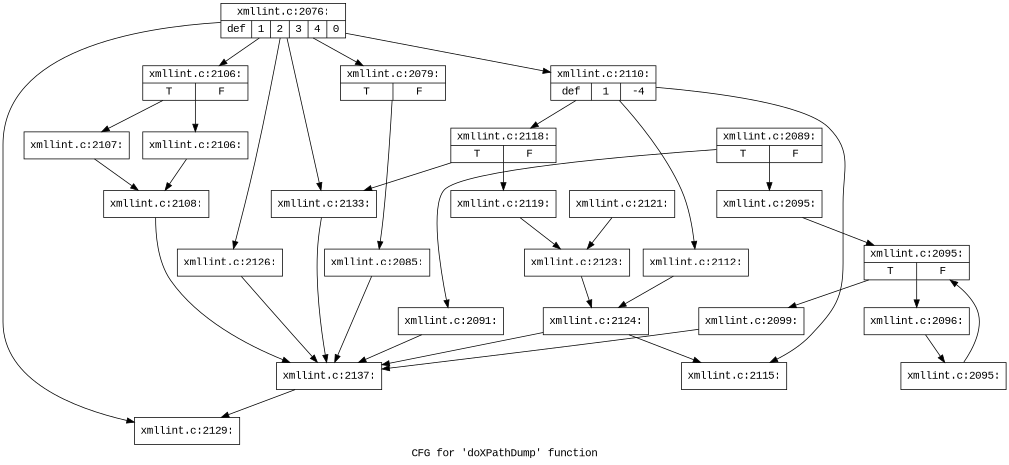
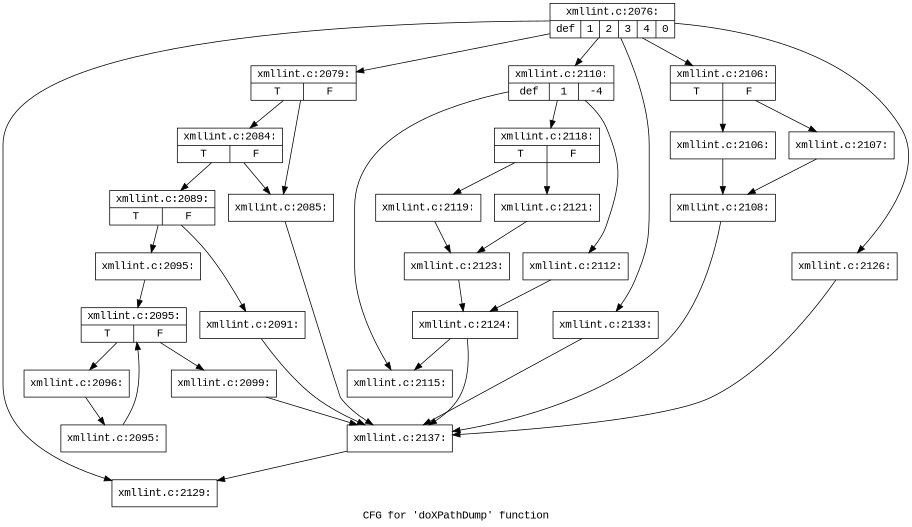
node "xmllint.c:2084:": added
edge "xmllint.c:2118:" -> "xmllint.c:2133:": now "xmllint.c:2118:" -> "xmllint.c:2121:"
